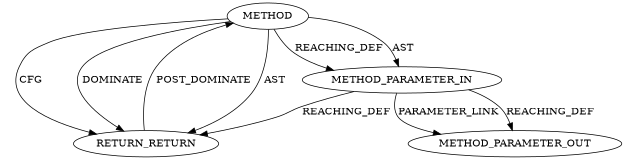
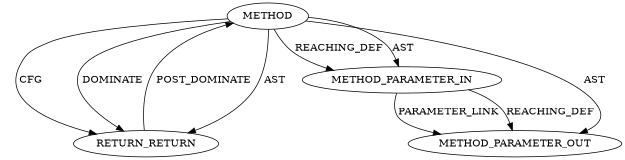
edge "METHOD" -> "METHOD_PARAMETER_OUT": added, label "AST"
edge "METHOD_PARAMETER_IN" -> "RETURN_RETURN": removed, label "REACHING_DEF"
